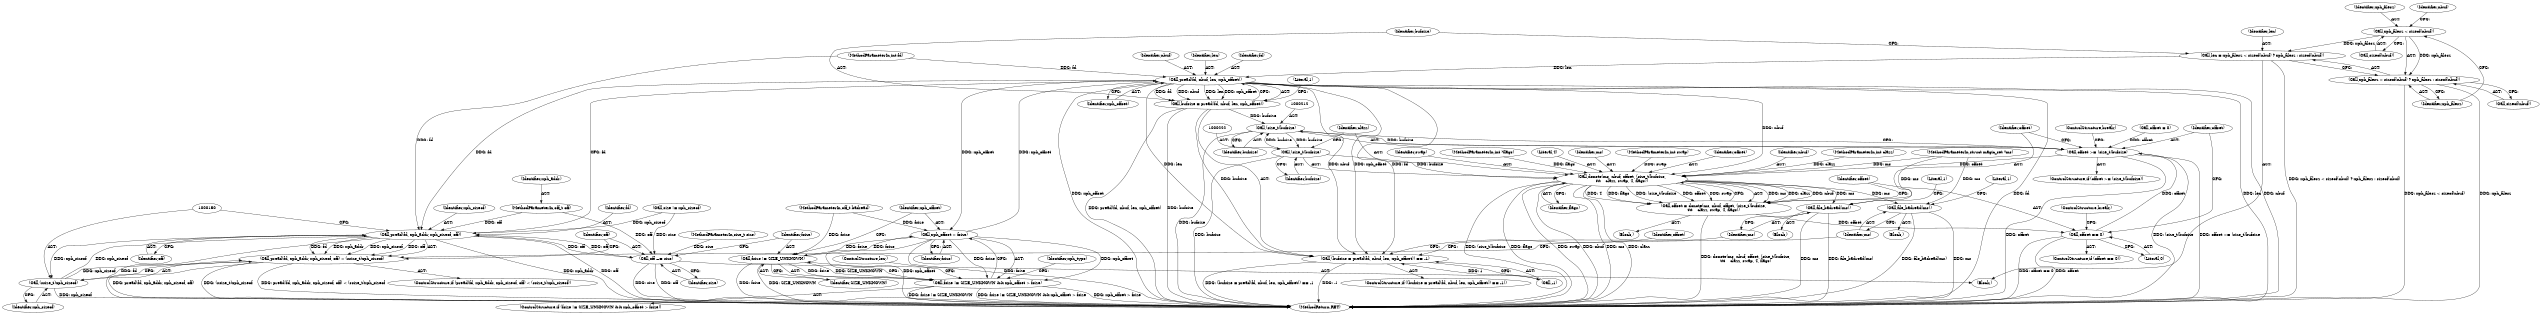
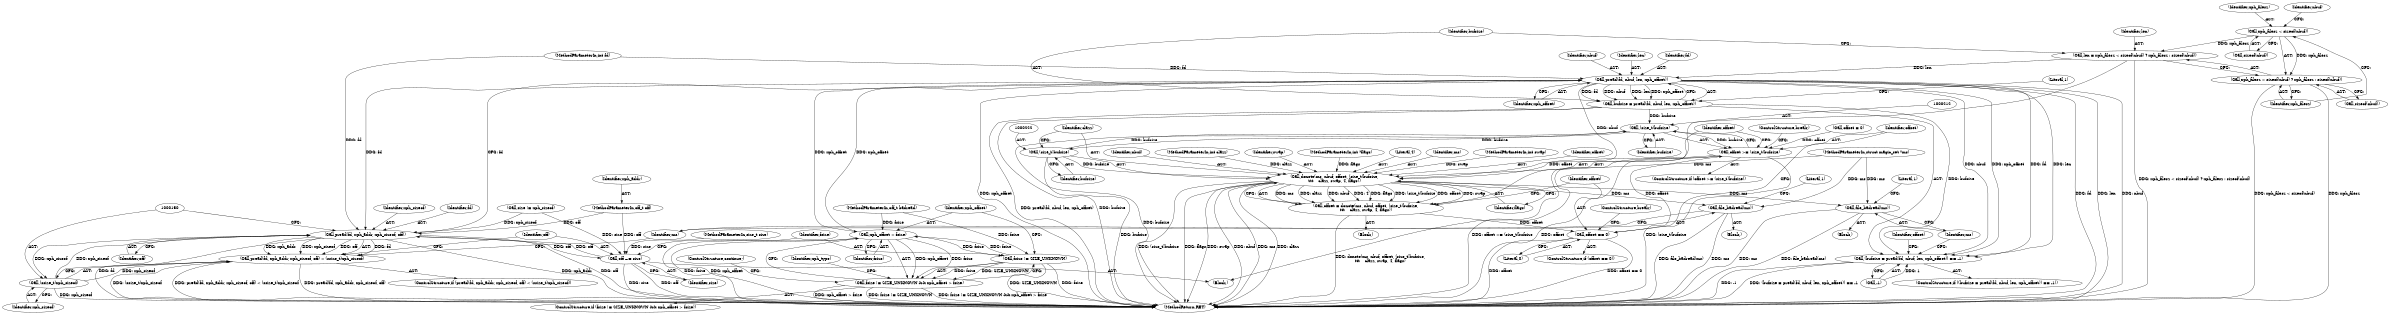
node "(ControlStructure,len;)": label "(ControlStructure,len;)" -> "(ControlStructure,continue;)"
node "(Identifier,SIZE_UNKNOWN)": removed
